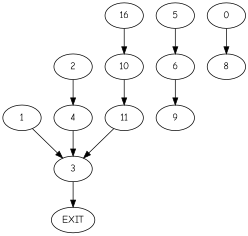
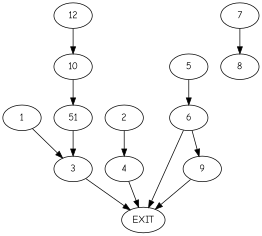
node "16": label "16" -> "12"
node "0": label "0" -> "7"
node "11": label "11" -> "51"
edge "4" -> "3": now "4" -> "EXIT"
edge "6" -> "EXIT": added
edge "9" -> "EXIT": added
